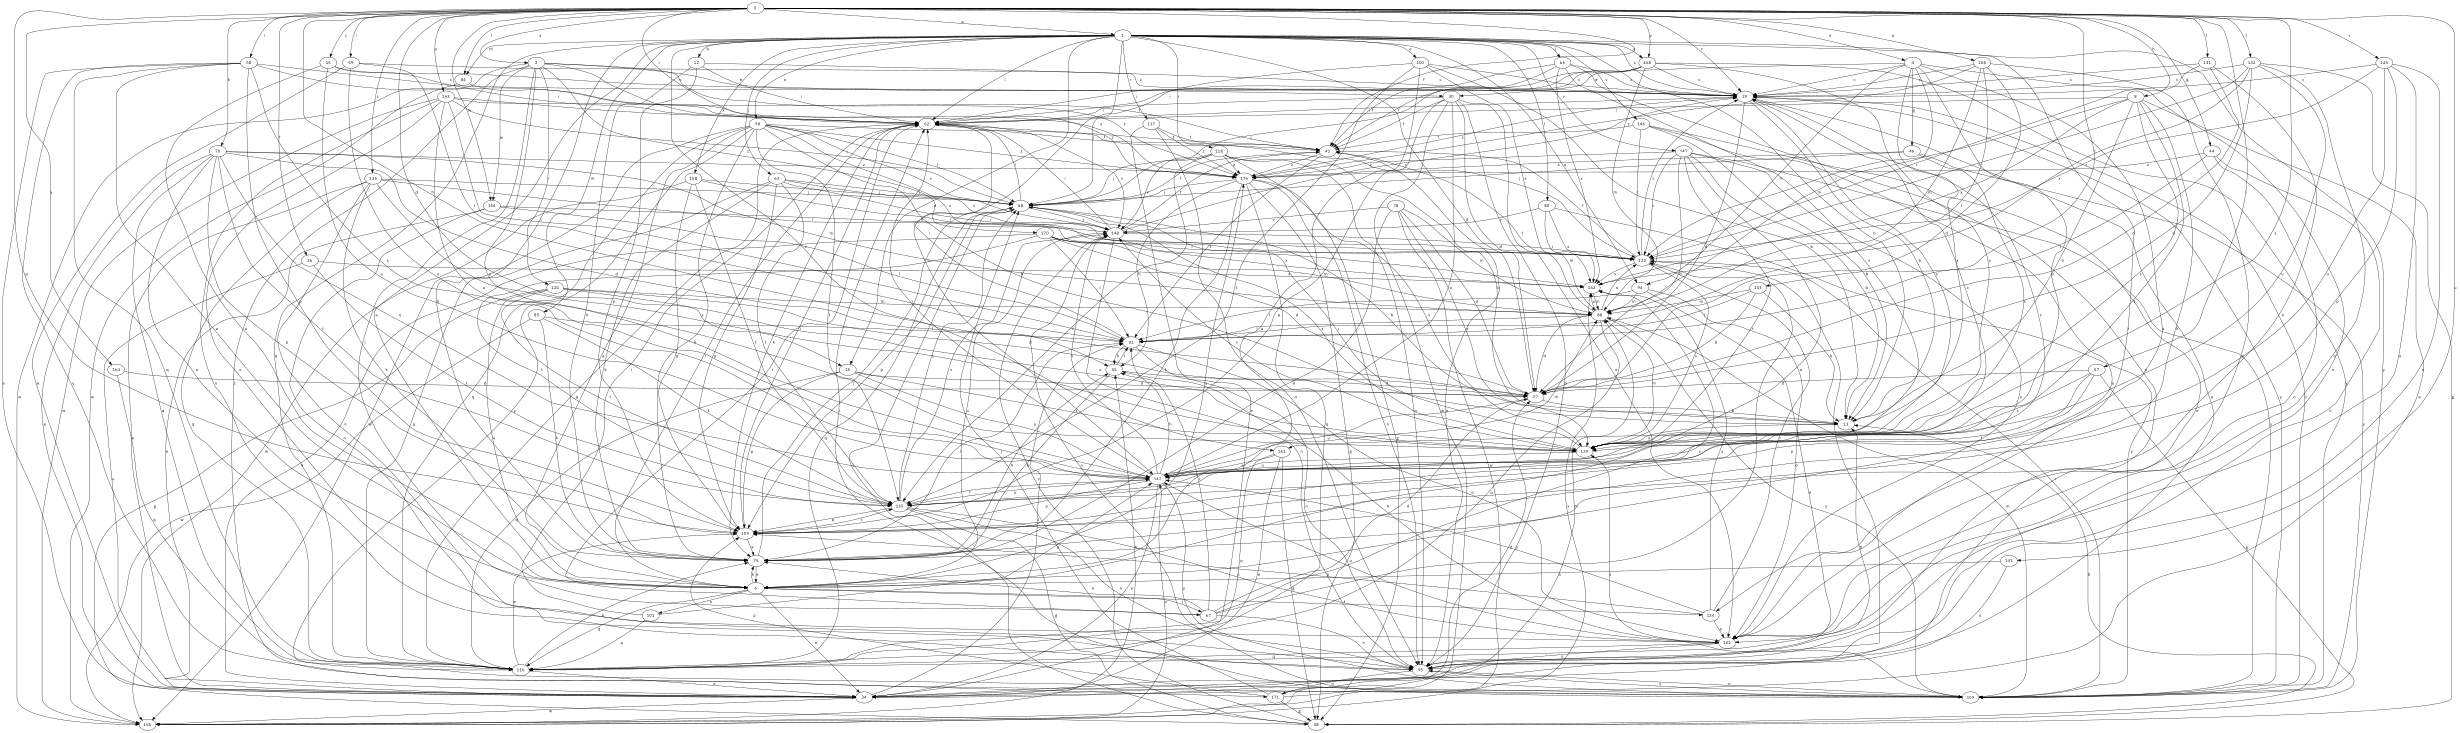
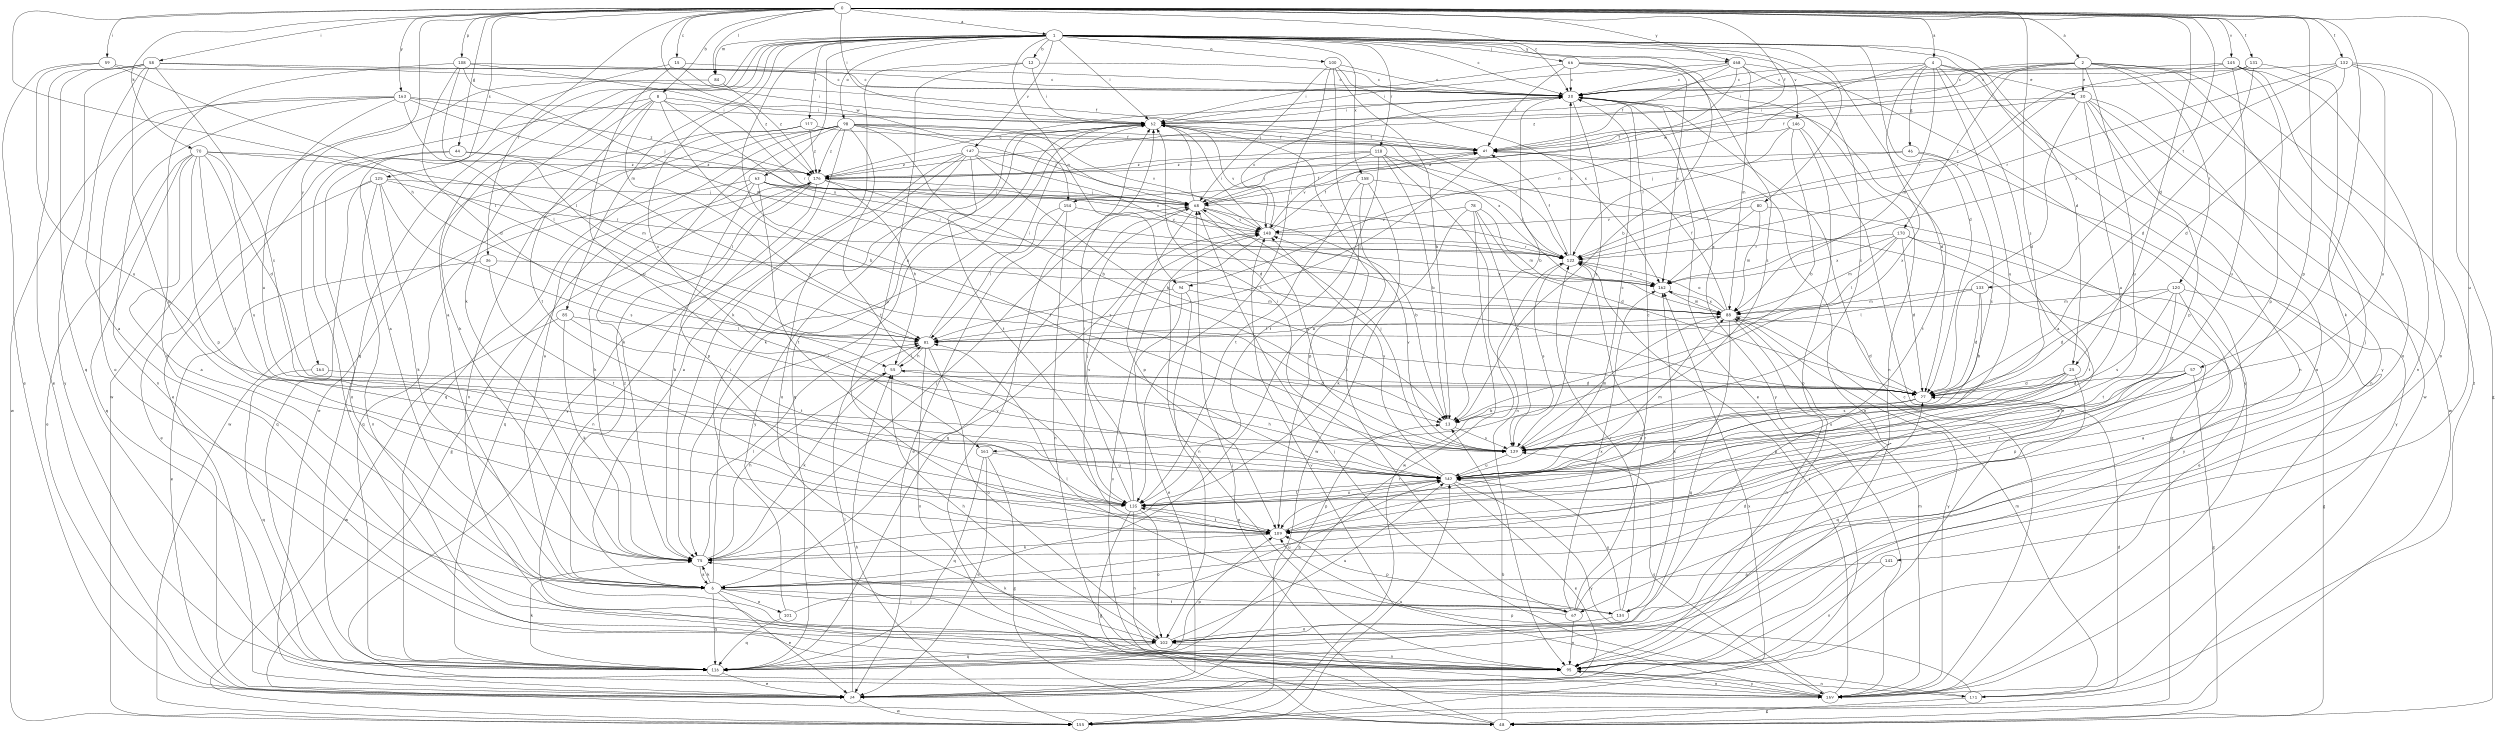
edge "88" -> "95": added, label "n"
